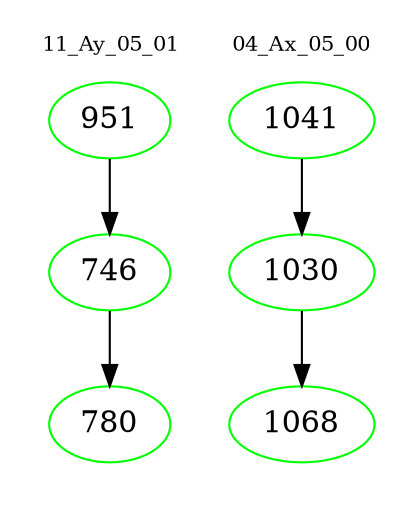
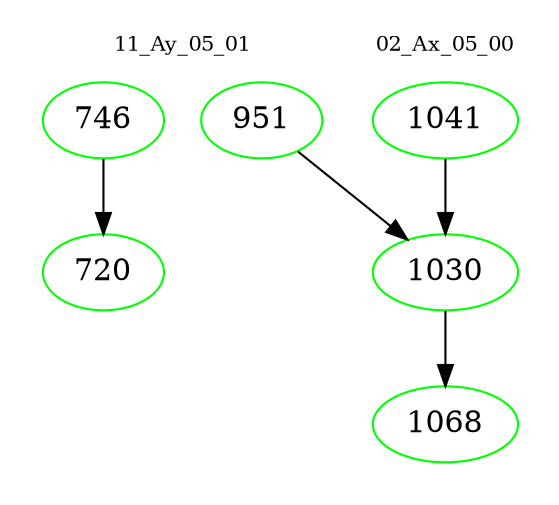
cluster "04_Ax_05_00": label "04_Ax_05_00" -> "02_Ax_05_00"
edge "951" -> "746": now "951" -> "1030"
node "780": label "780" -> "720"
